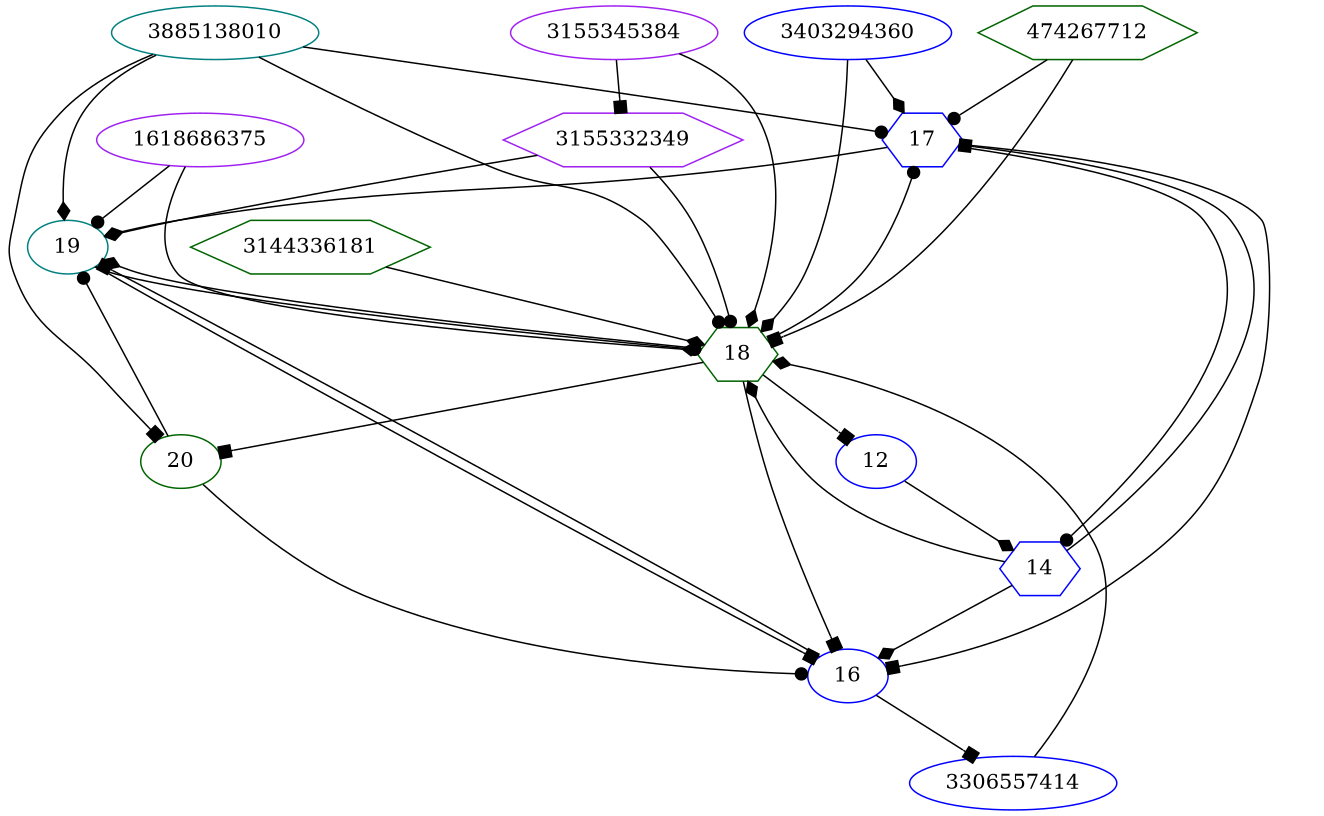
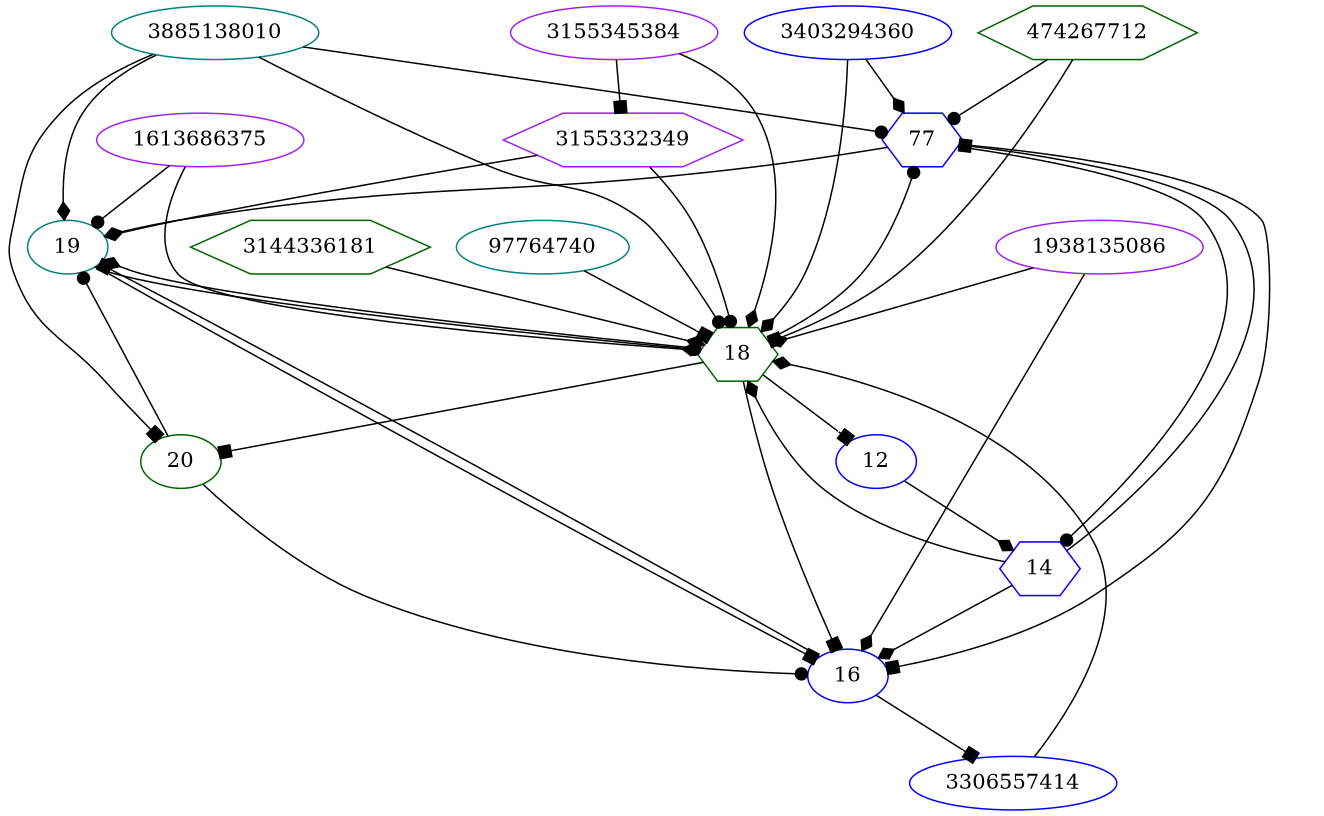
node "1618686375": label "1618686375" -> "1613686375"
node "17": label "17" -> "77"
node "97764740": added
node "1938135086": added
